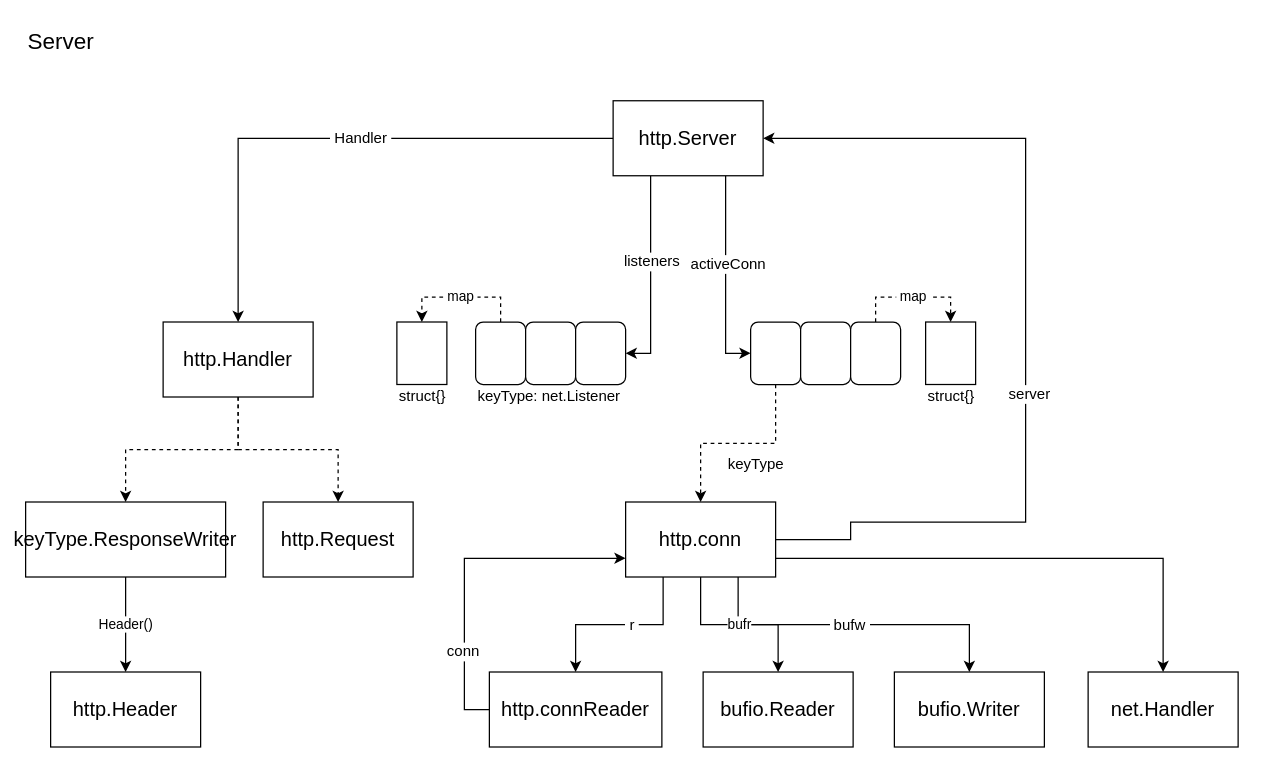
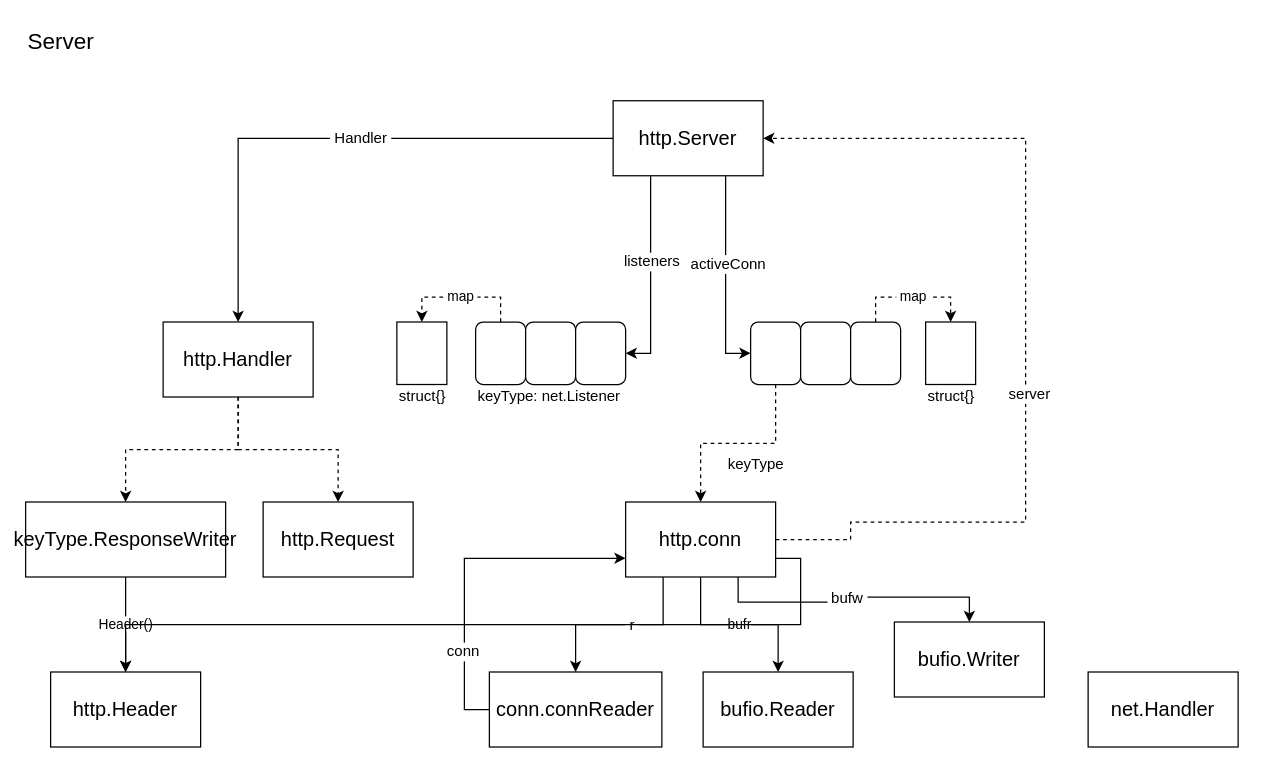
edge "http.conn" -> "http.Server": style solid -> dashed
edge "http.conn" -> "net.Handler": now "http.conn" -> "http.Header"
node "http.connReader": label "http.connReader" -> "conn.connReader"
node "bufio.Writer": moved (969, 709) -> (969, 659)
